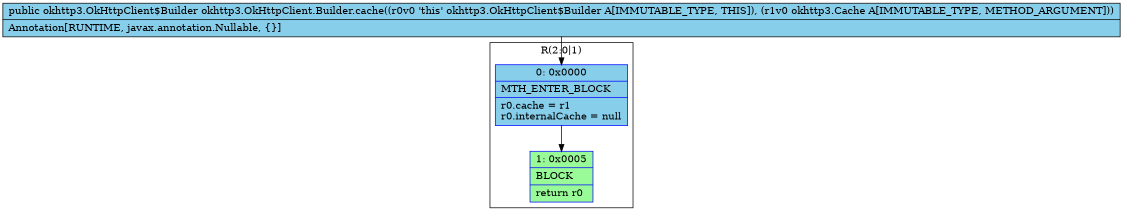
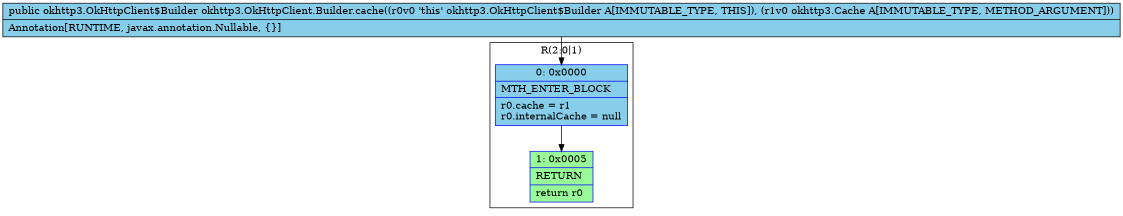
node "1: 0x0005": text "BLOCK" -> "RETURN"
